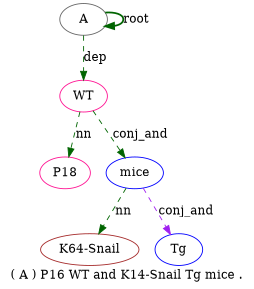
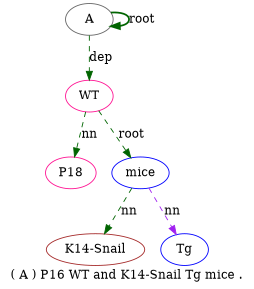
edge "WT" -> "mice": label "conj_and" -> "root"
edge "mice" -> "Tg": label "conj_and" -> "nn"
node "K64-Snail": label "K64-Snail" -> "K14-Snail"
